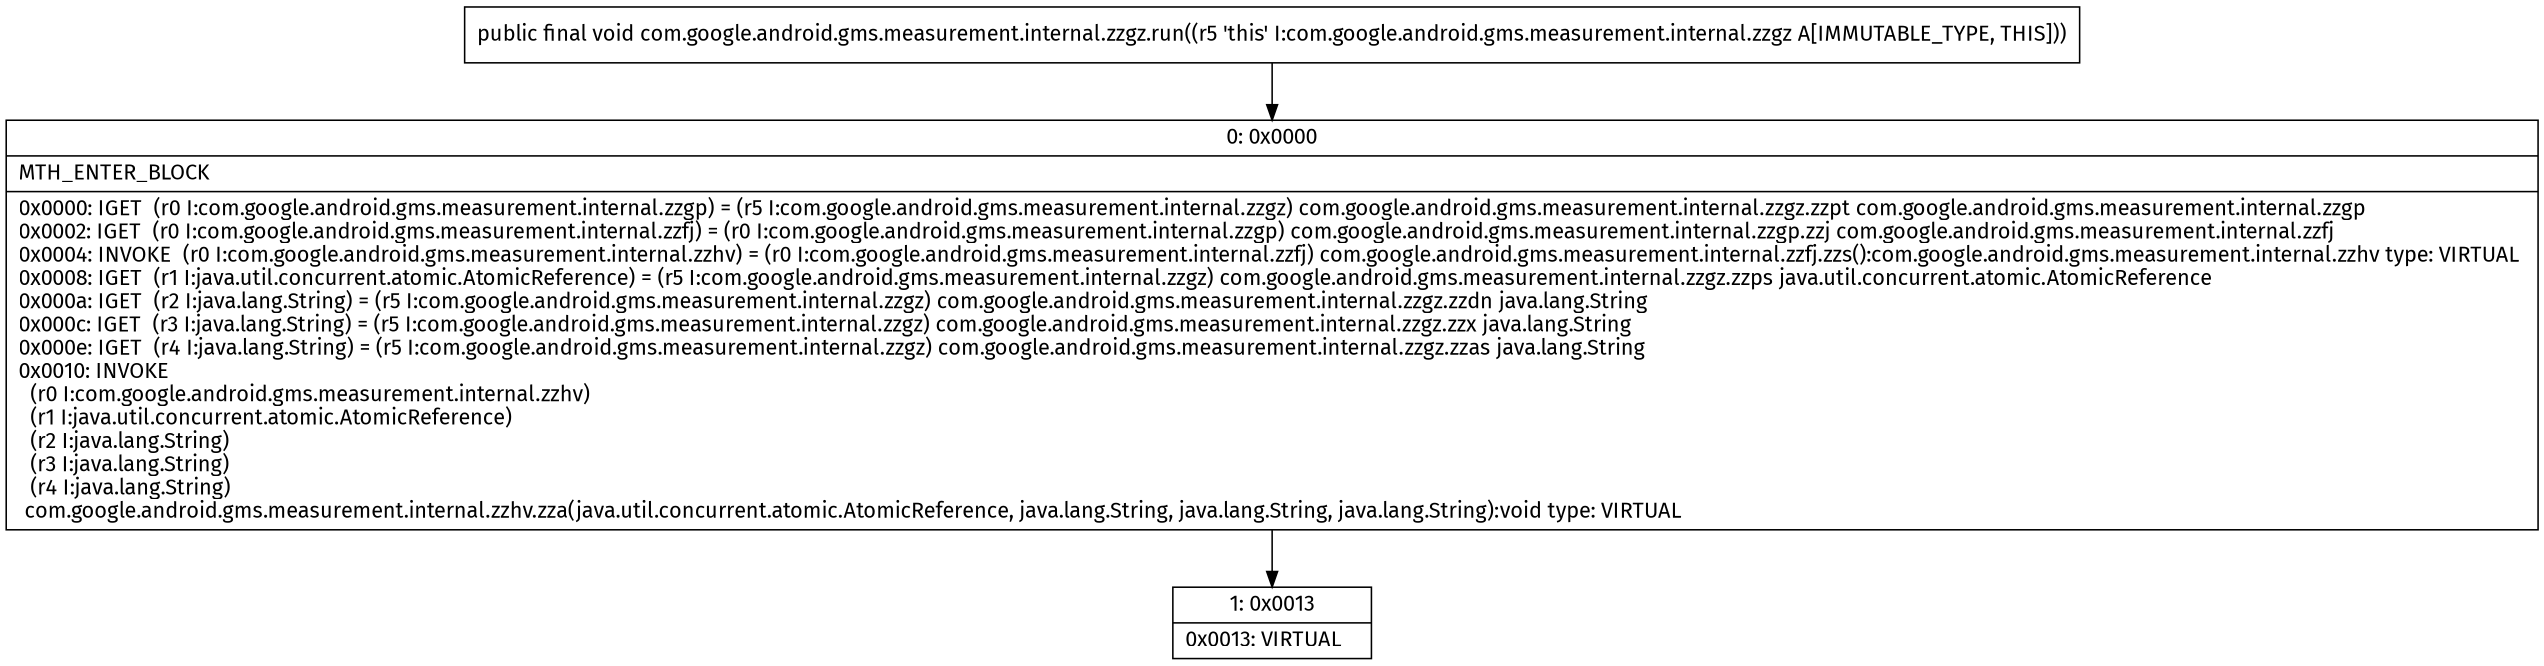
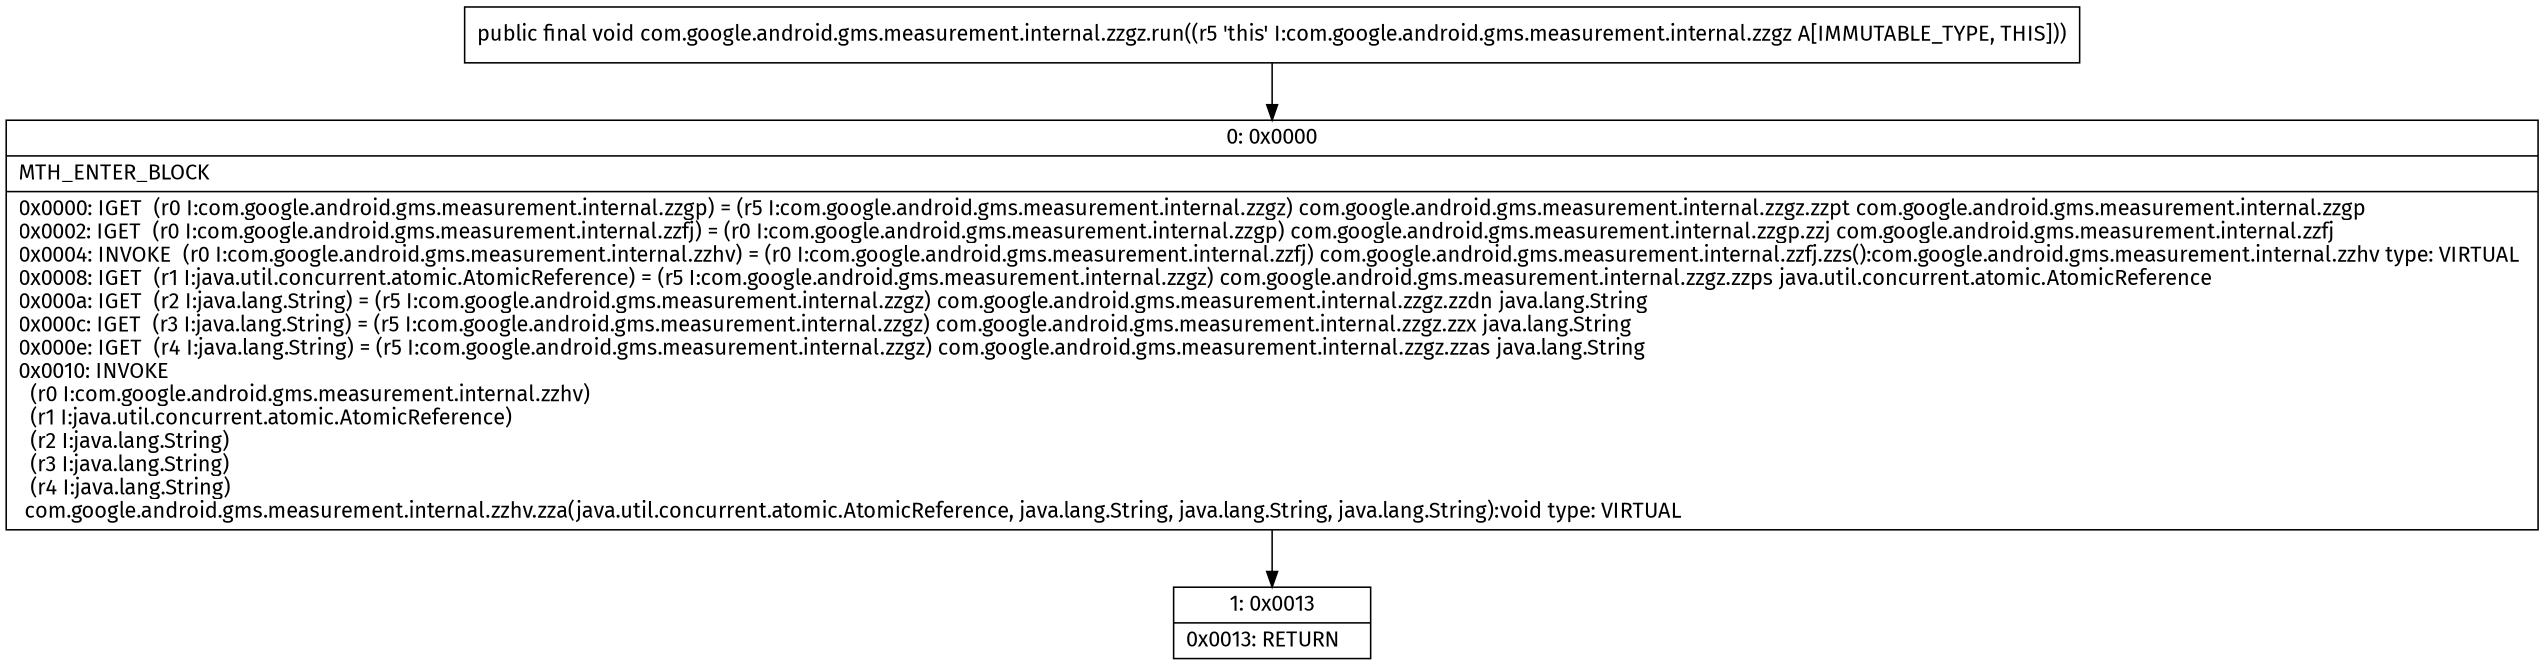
node "1: 0x0013": text "0x0013: VIRTUAL" -> "0x0013: RETURN"
